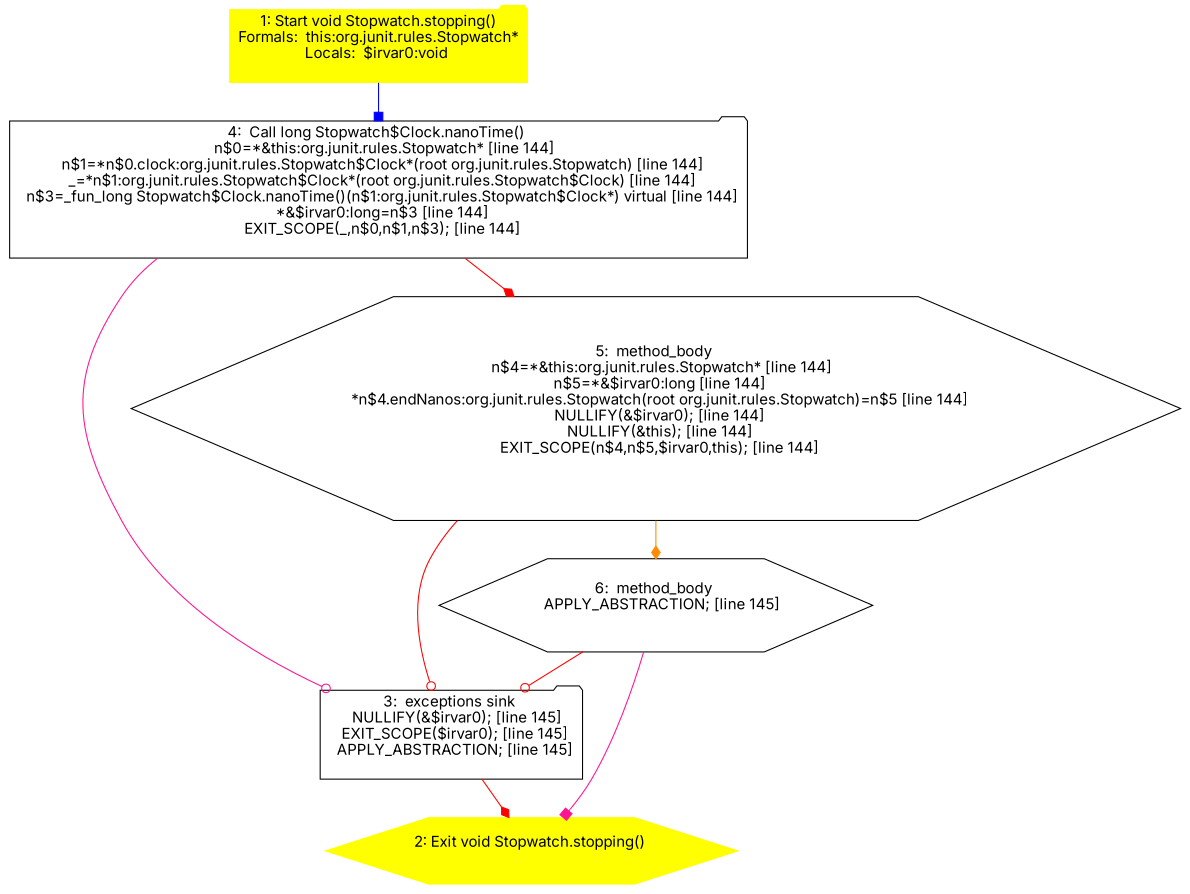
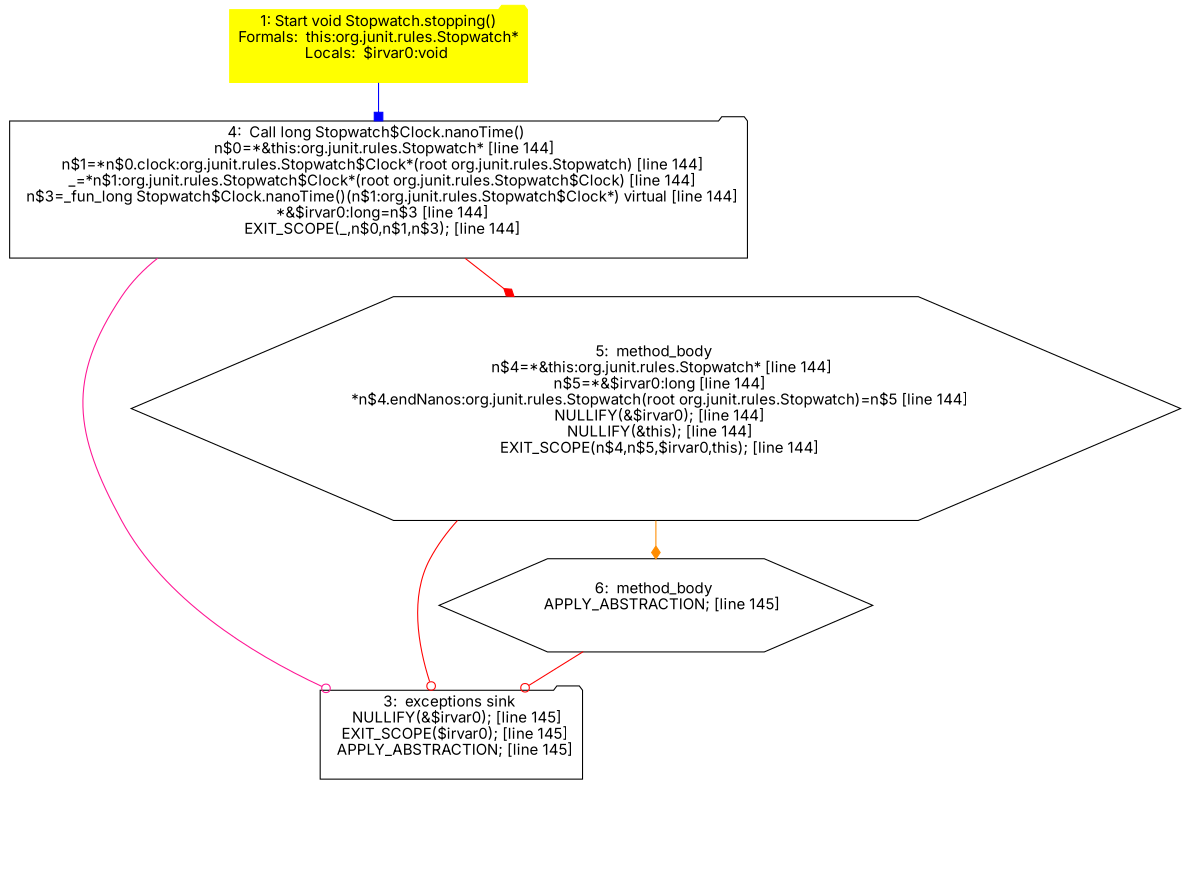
node "2: Exit void Stopwatch.stopping()": removed
